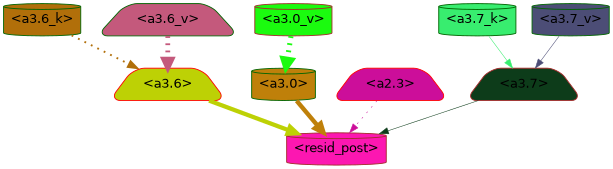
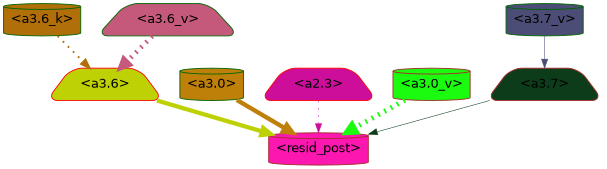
node "<a3.7_k>": removed
edge "<a3.0_v>" -> "<a3.0>": now "<a3.0_v>" -> "<resid_post>"
